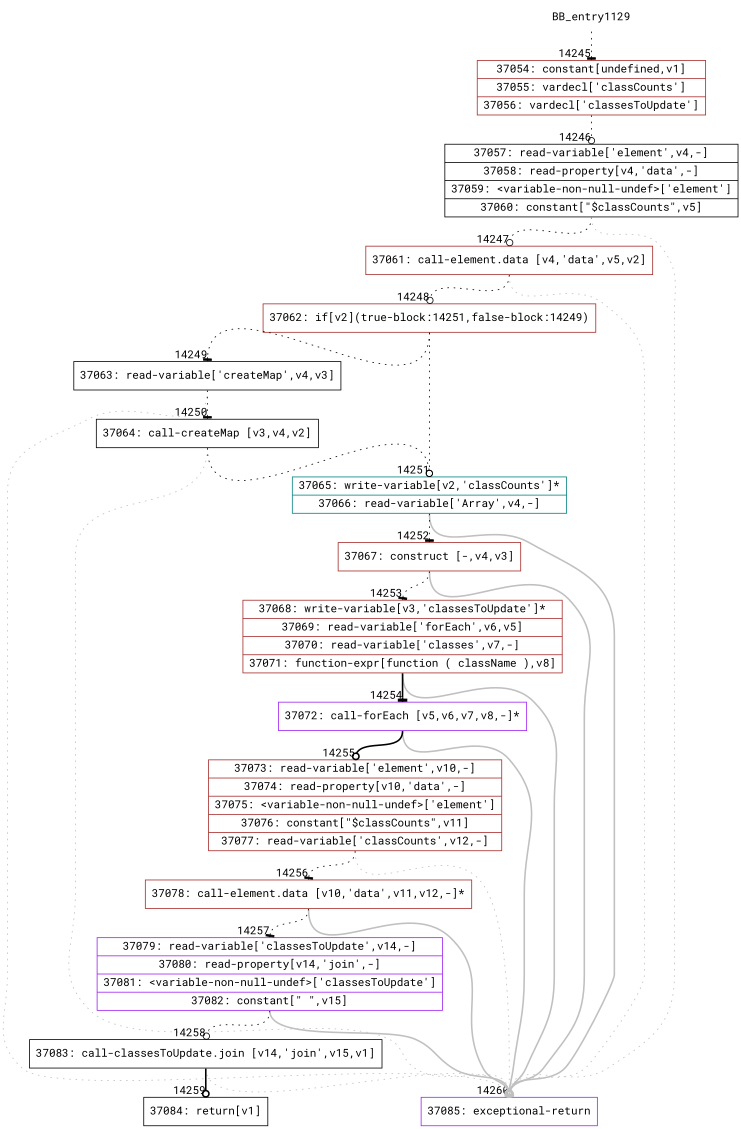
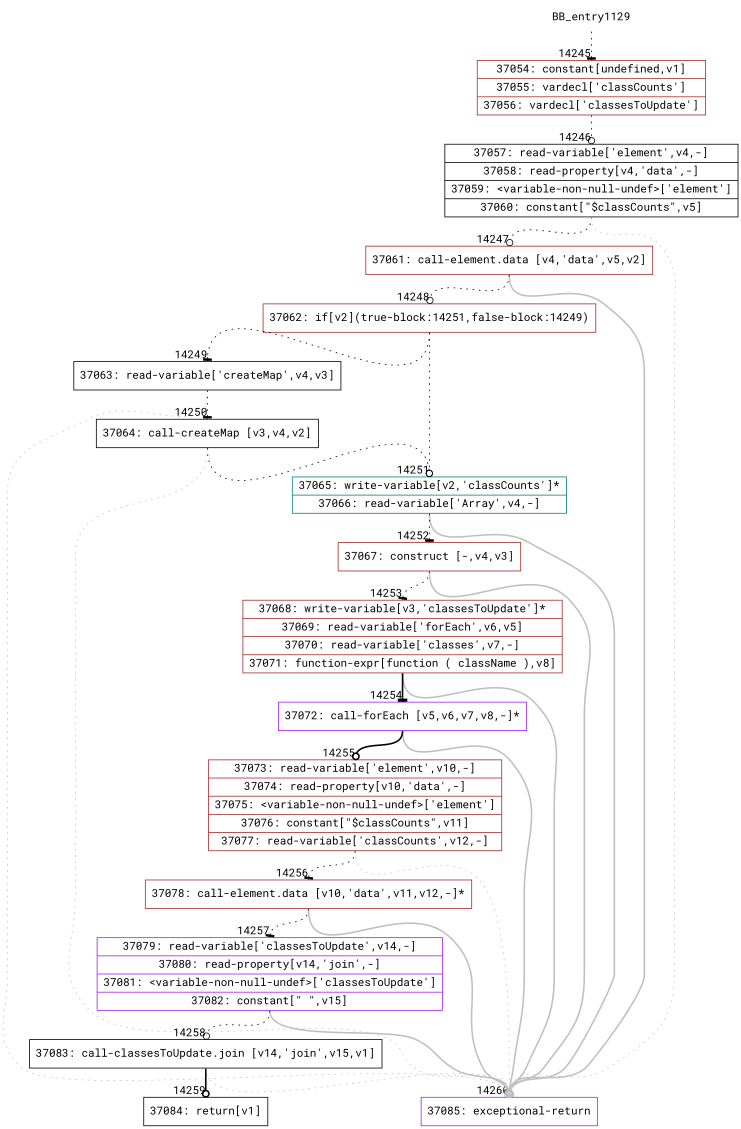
edge "37061: call-element.data [v4,'data',v5,v2]" -> "37085: exceptional-return": style dotted -> bold
